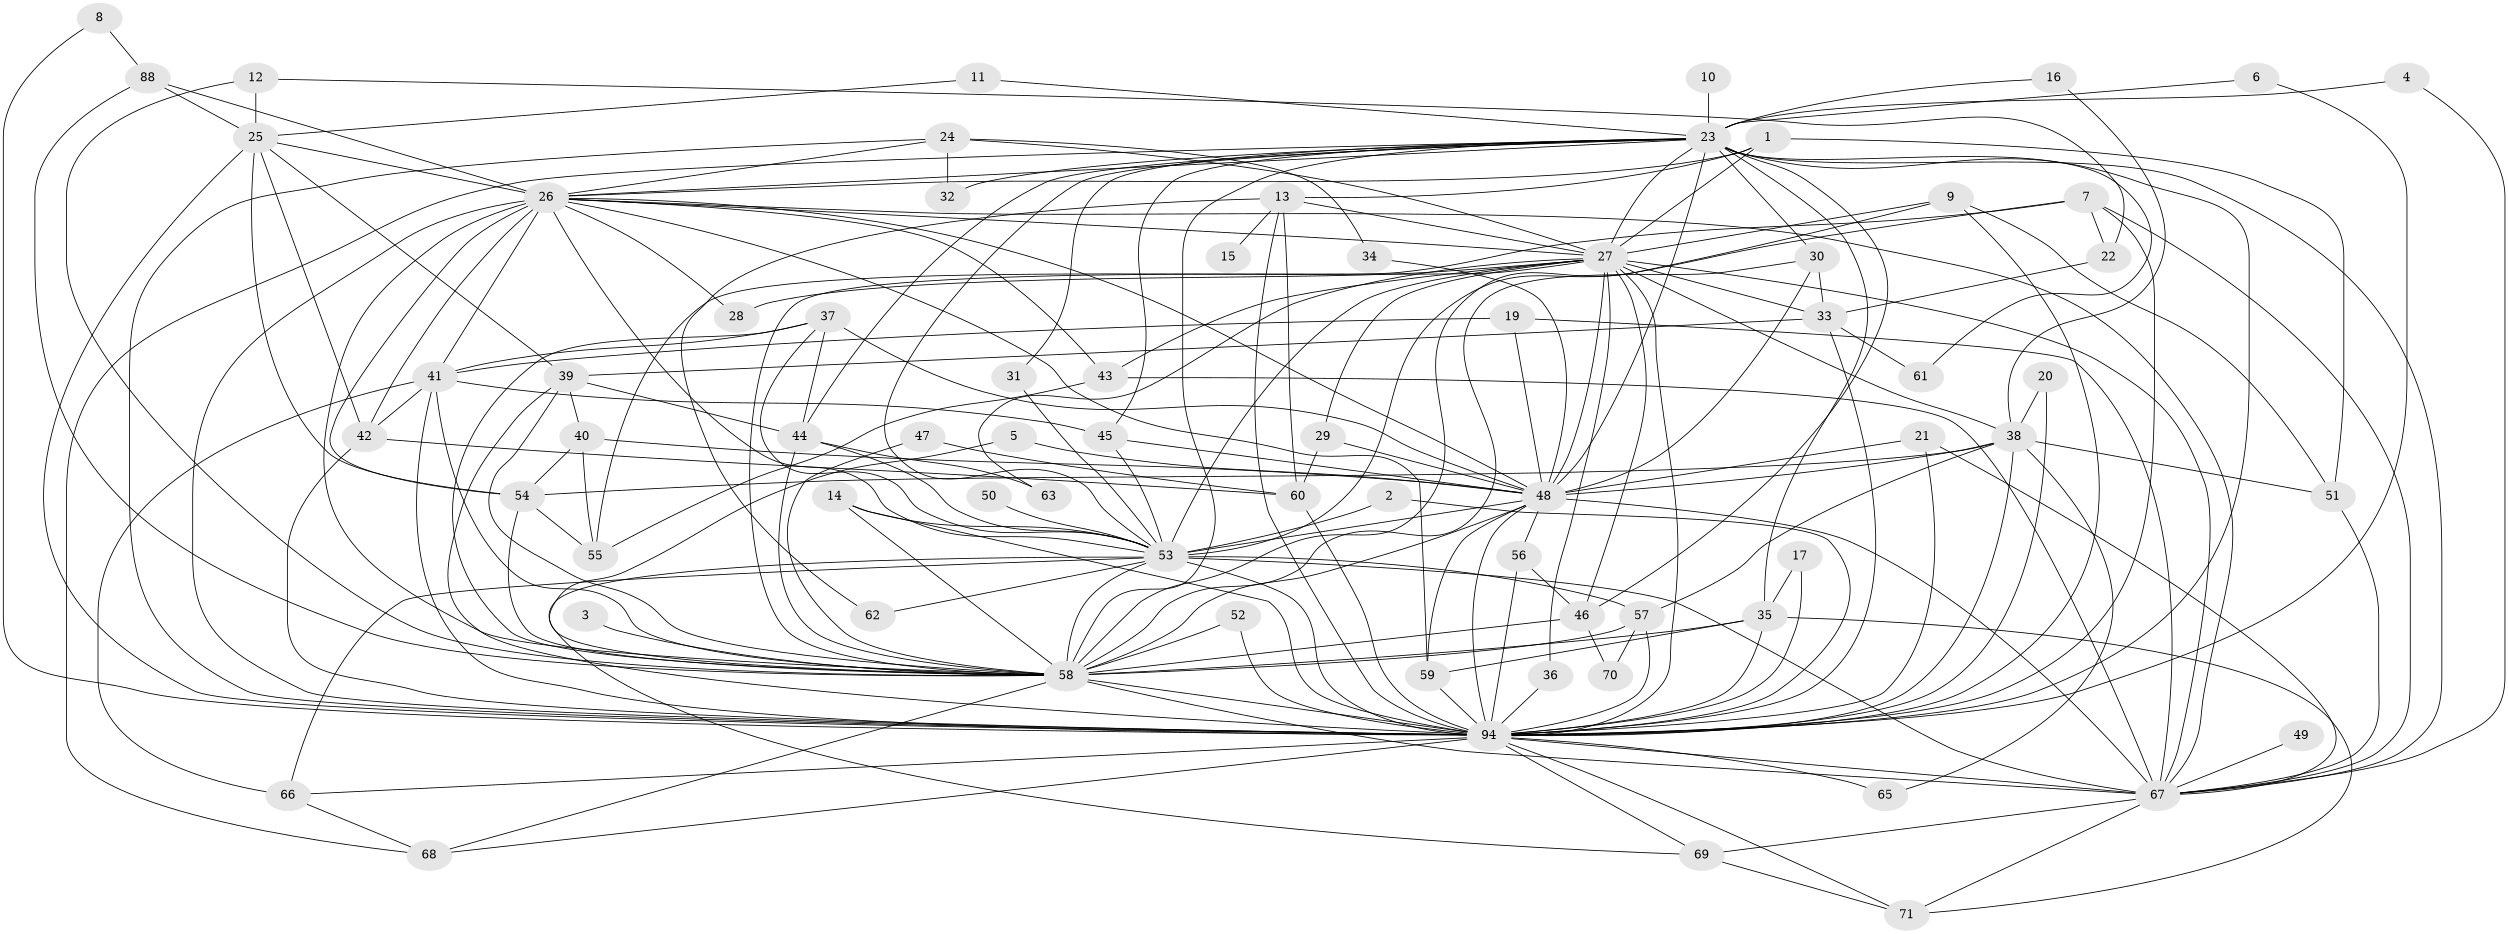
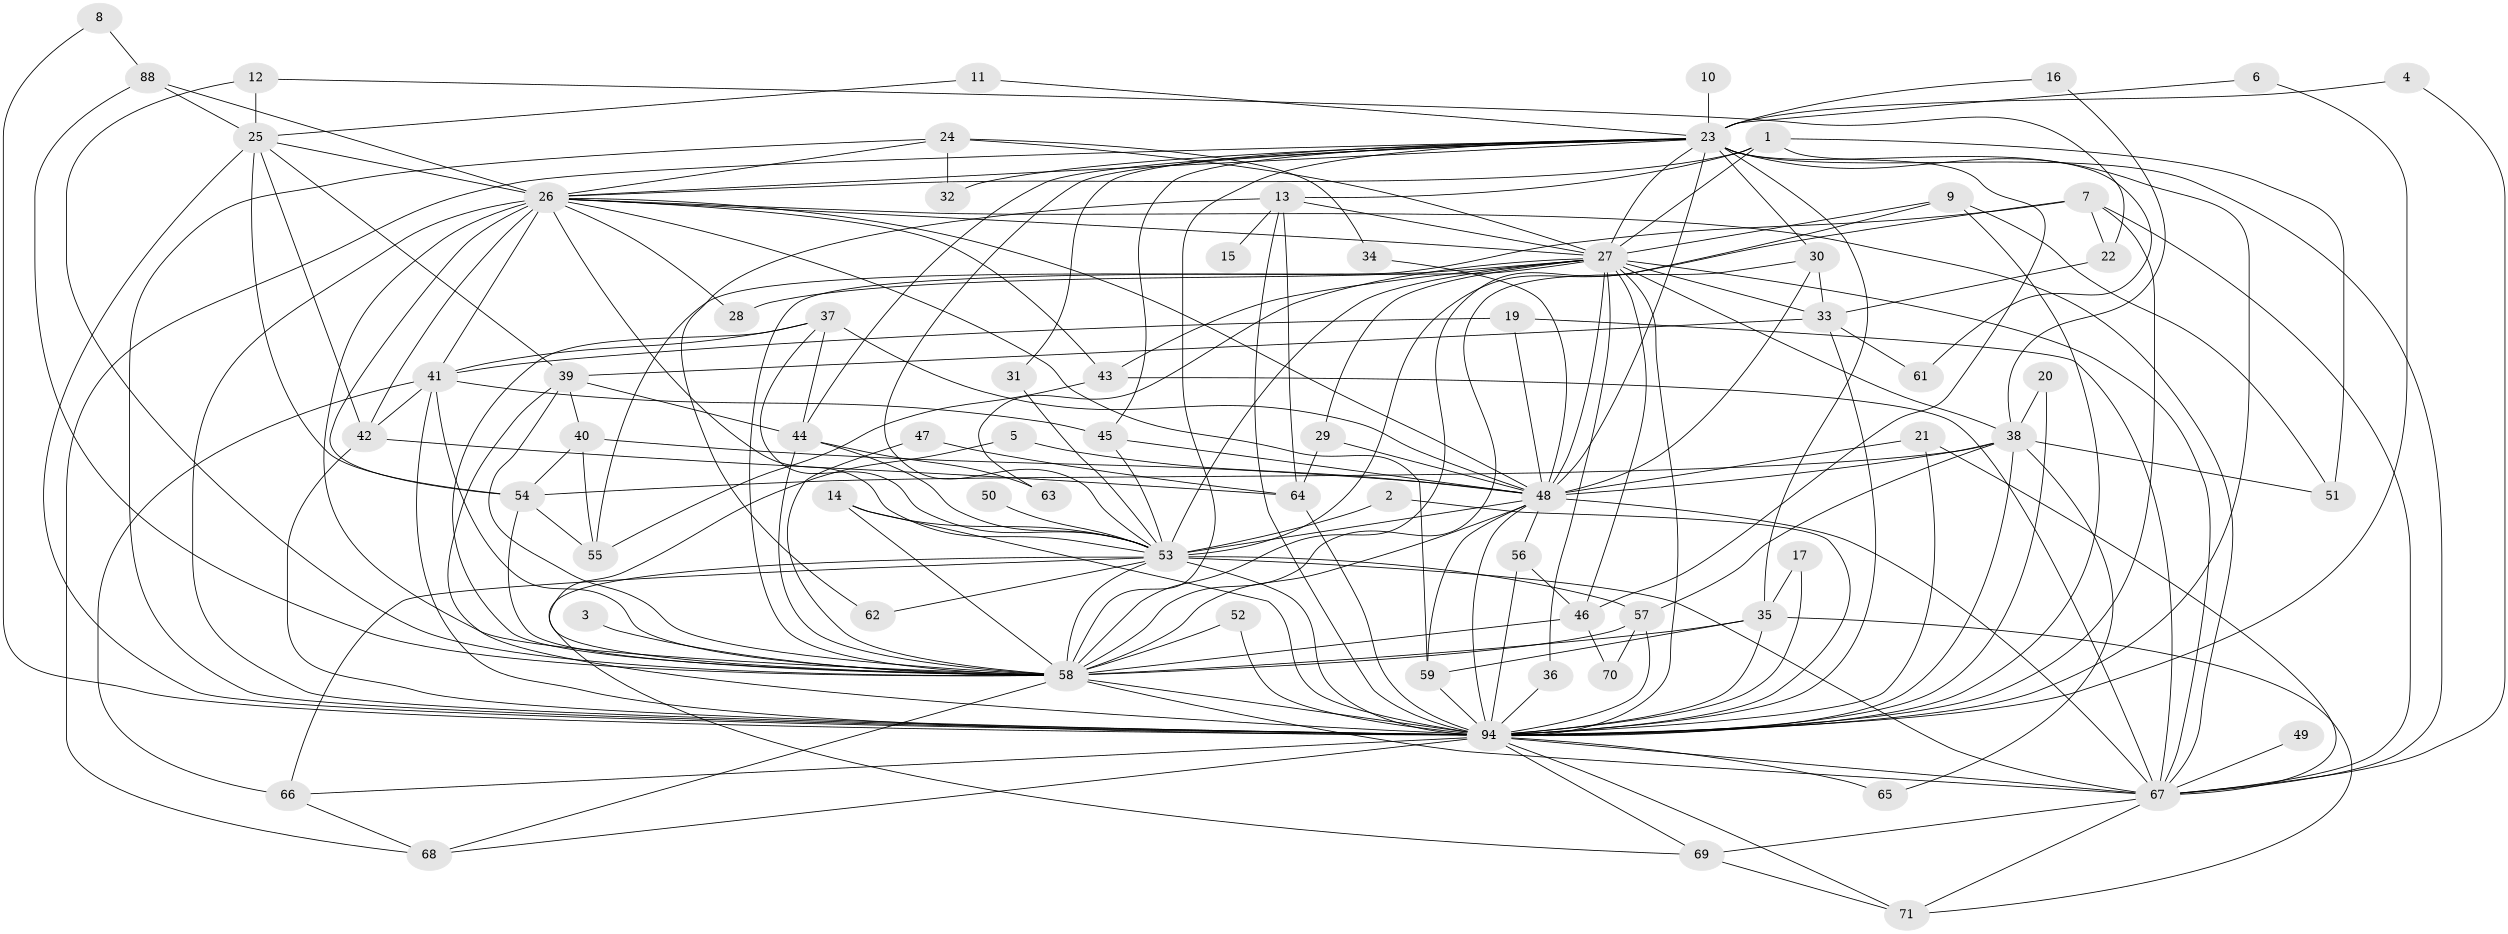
edge "23" -- "46": now "1" -- "46"
node "60": label "60" -> "64"
edge "51" -- "67": removed
